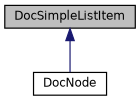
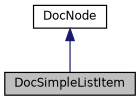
edge "DocNode" -> "DocSimpleListItem": reversed
